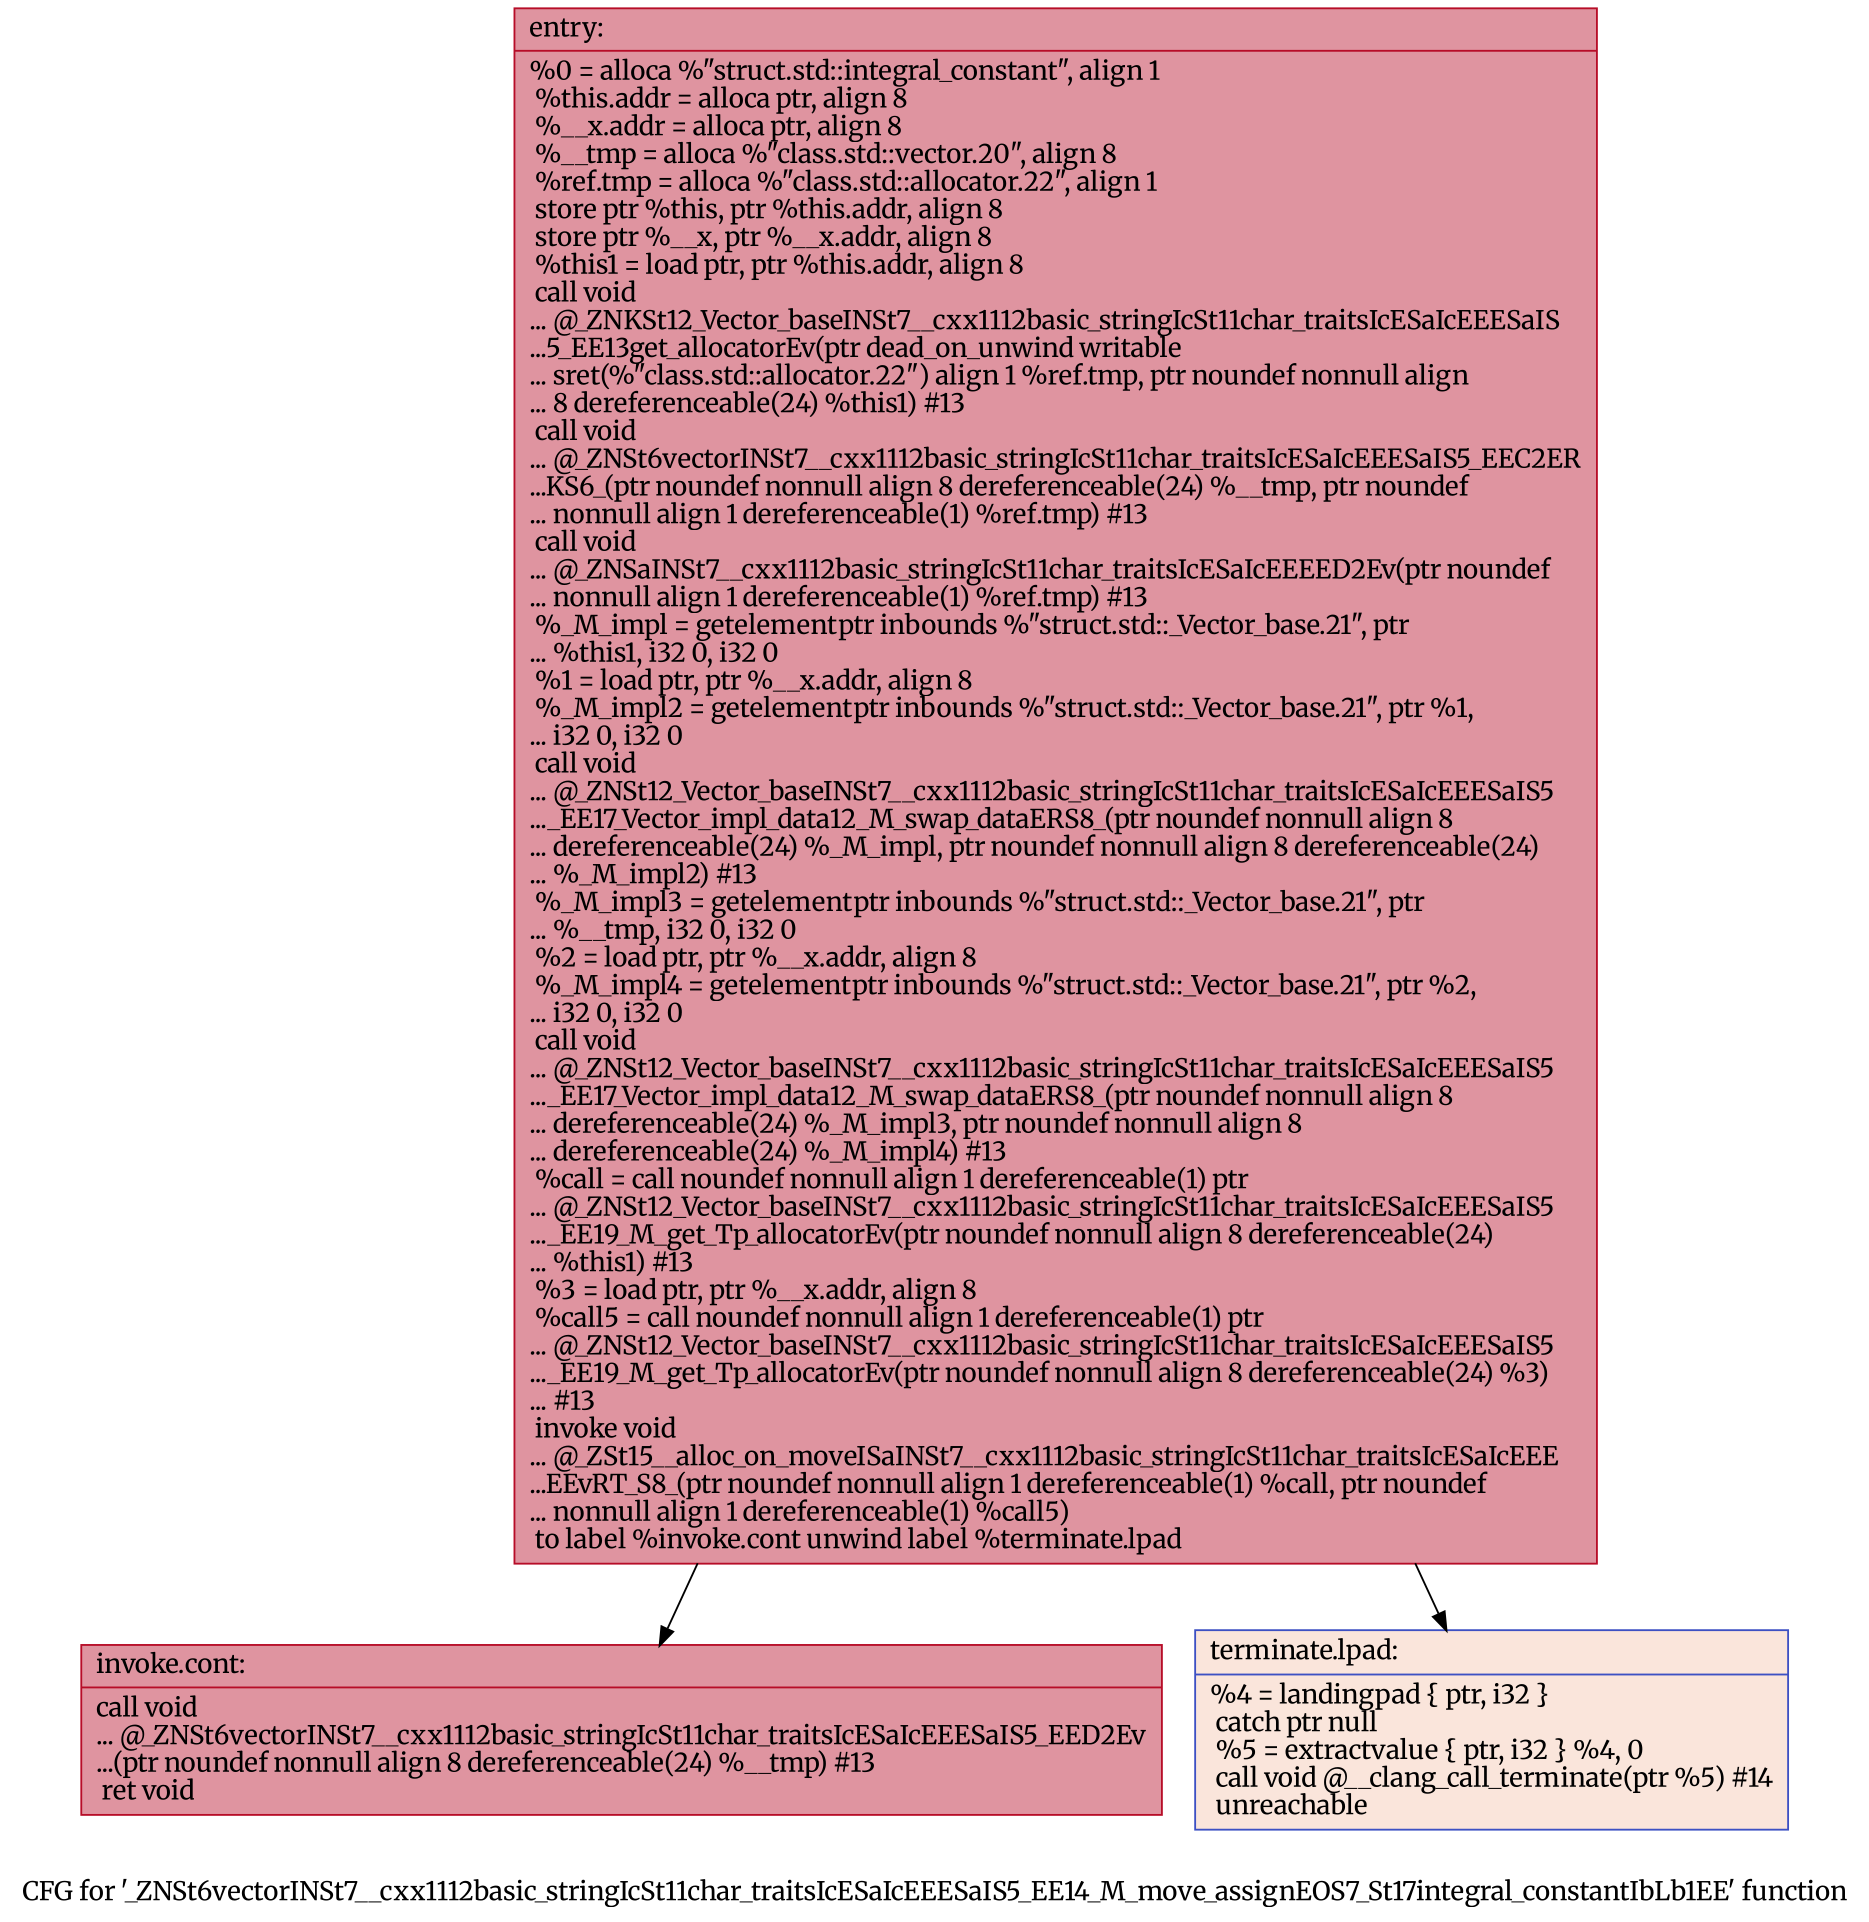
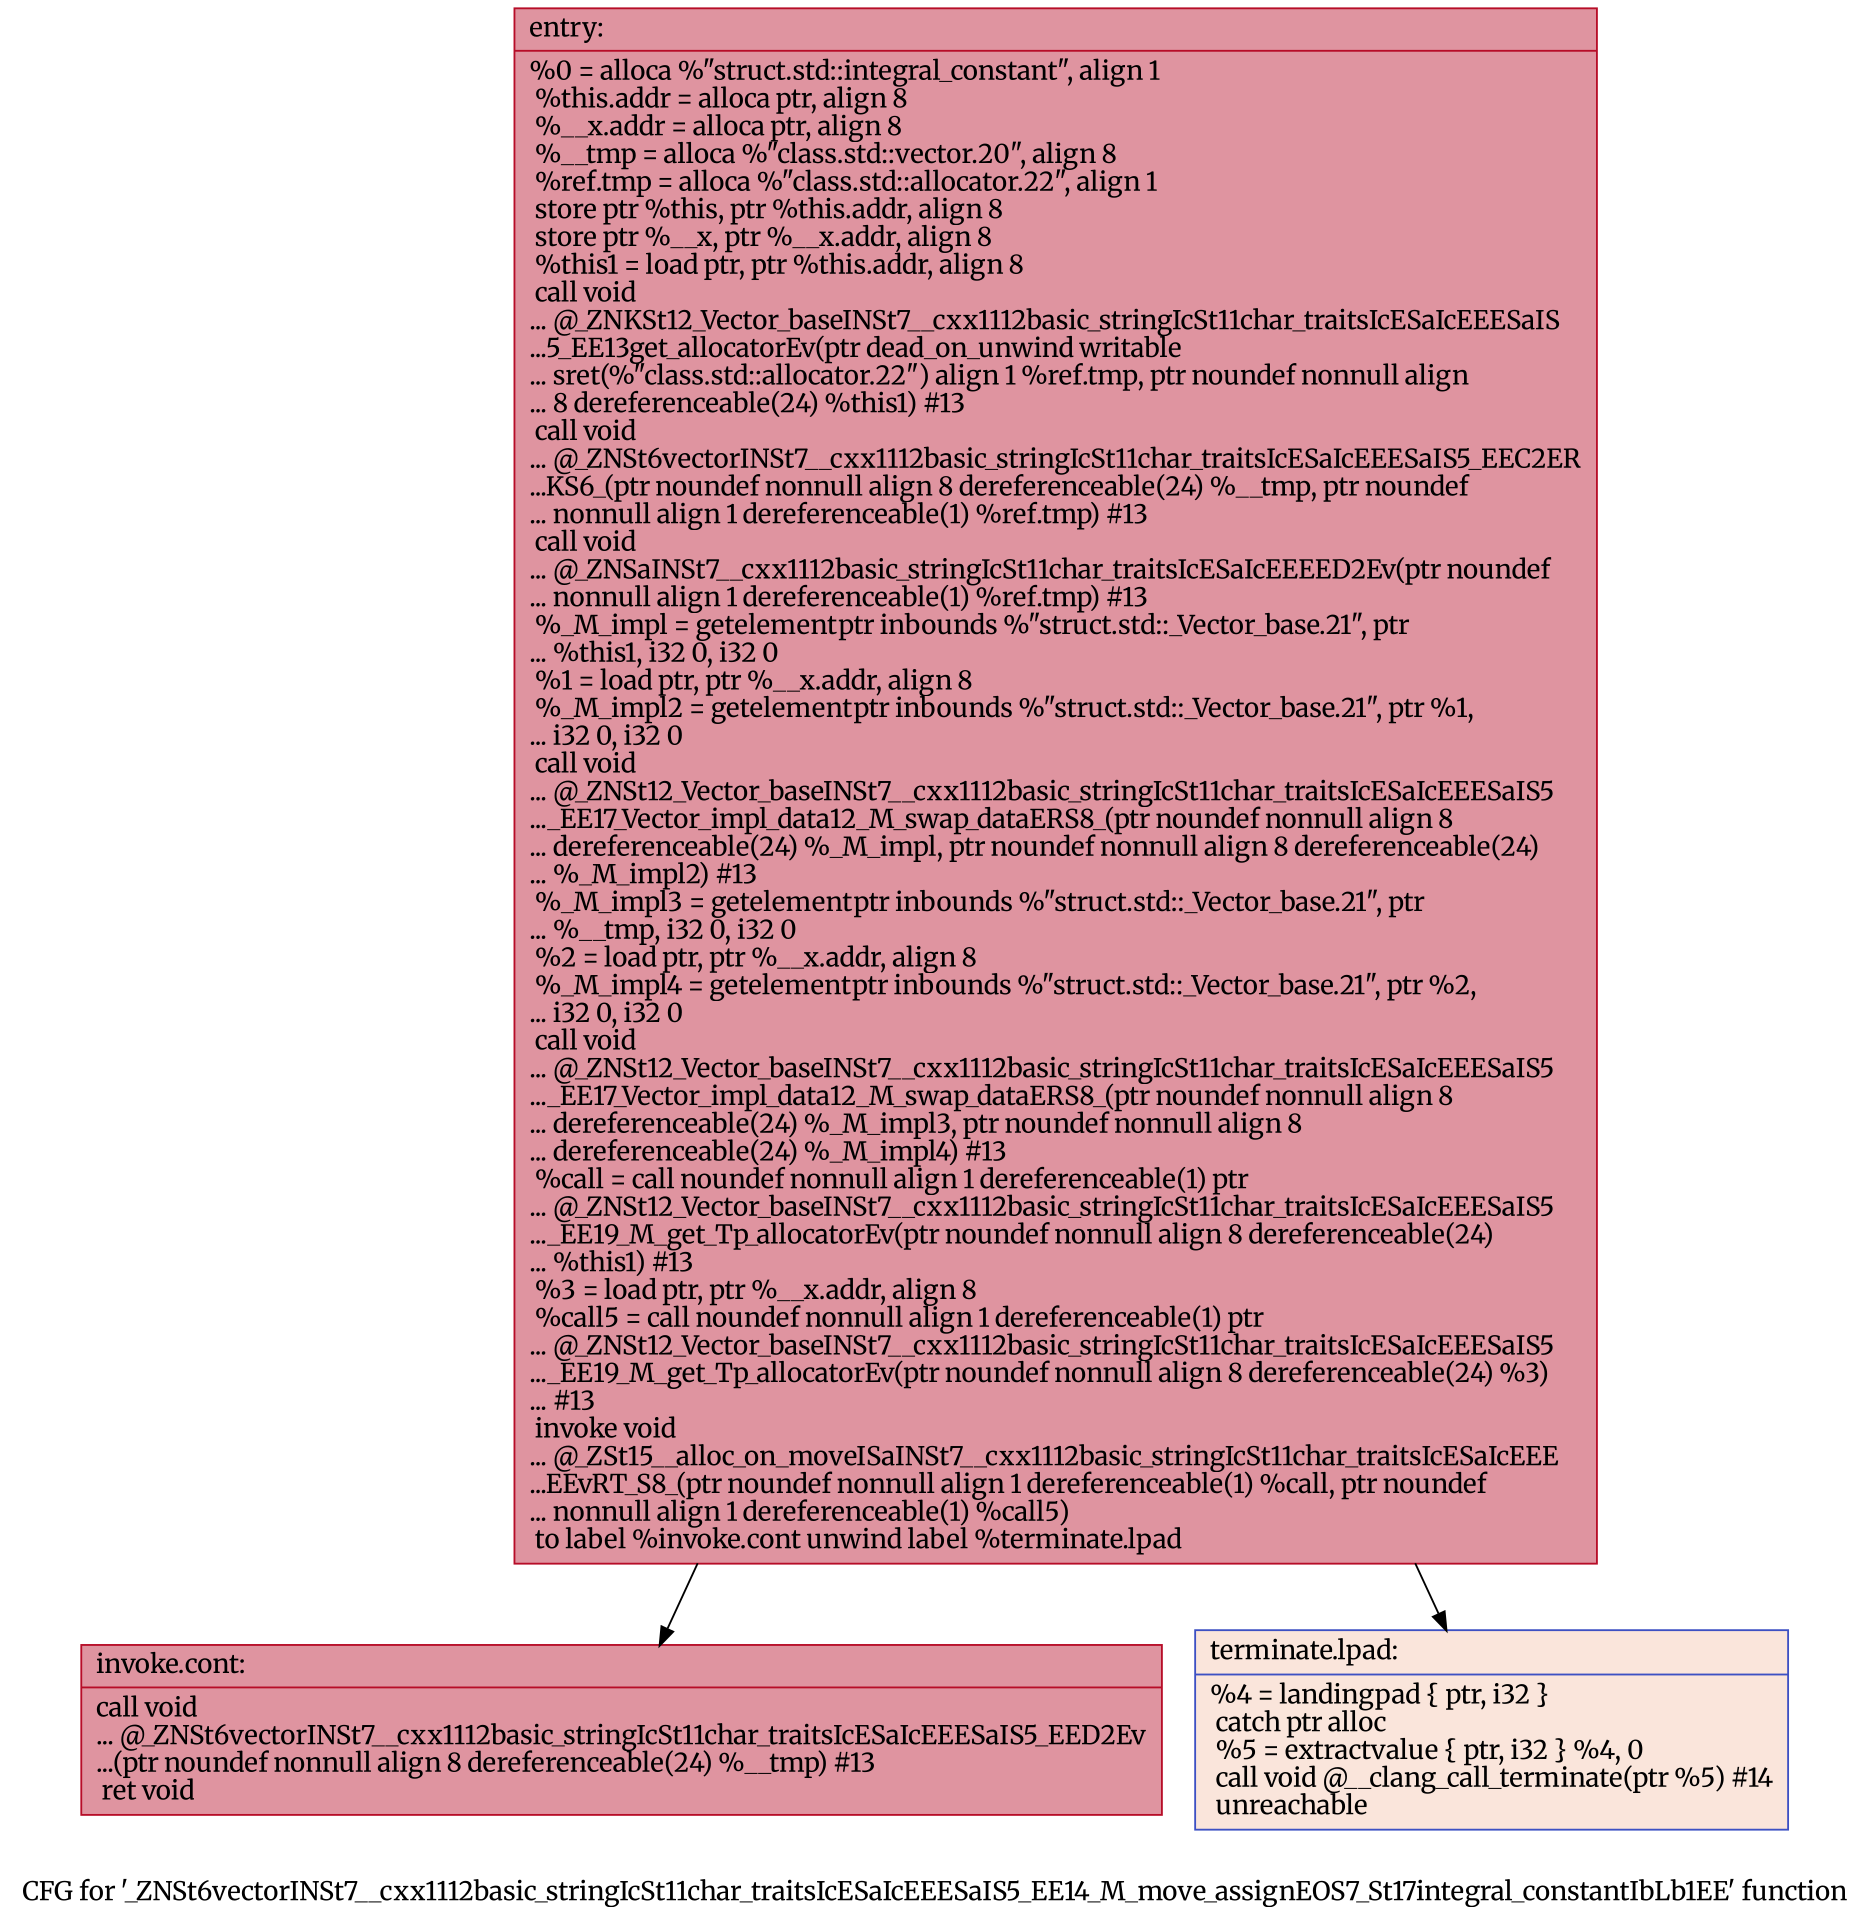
node "terminate.lpad:": text "catch ptr null" -> "catch ptr alloc"
